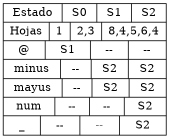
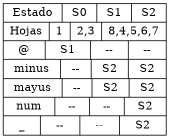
node "Estado": text "8,4,5,6,4" -> "8,4,5,6,7"
